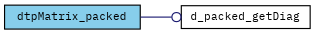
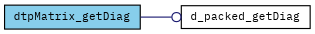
node "dtpMatrix_packed": label "dtpMatrix_packed" -> "dtpMatrix_getDiag"
